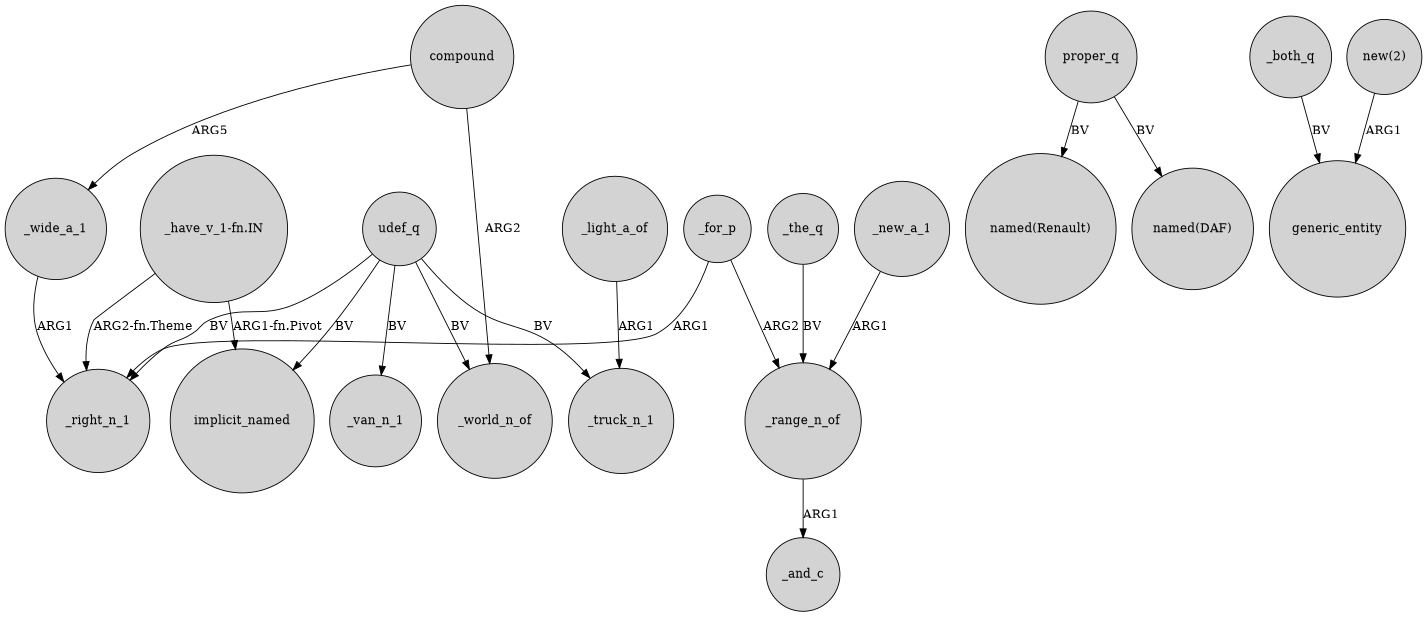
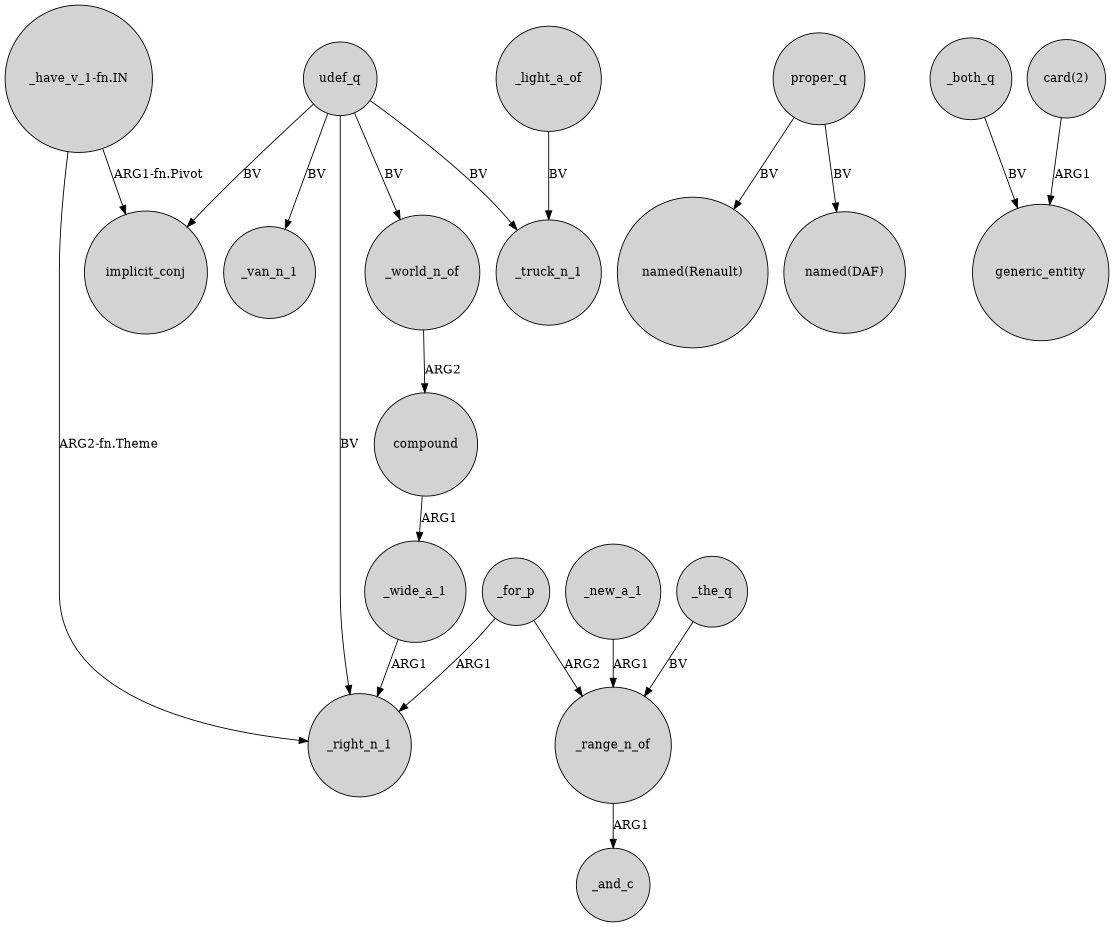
node "new(2)": label "new(2)" -> "card(2)"
edge "compound" -> "_wide_a_1": label "ARG5" -> "ARG1"
edge "compound" -> "_world_n_of": reversed
edge "_light_a_of" -> "_truck_n_1": label "ARG1" -> "BV"
node "implicit_named": label "implicit_named" -> "implicit_conj"
